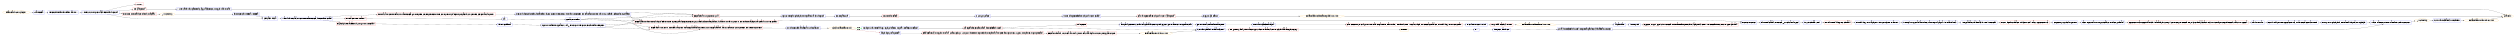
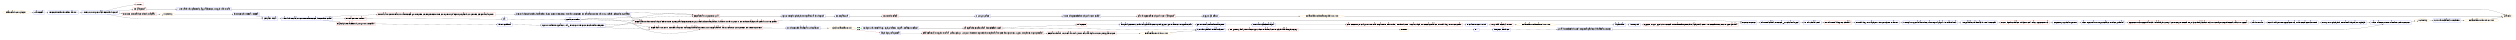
node "И я уже связана с ней?": label "И я уже связана с ней?" -> "И я ends связана с ней?"
